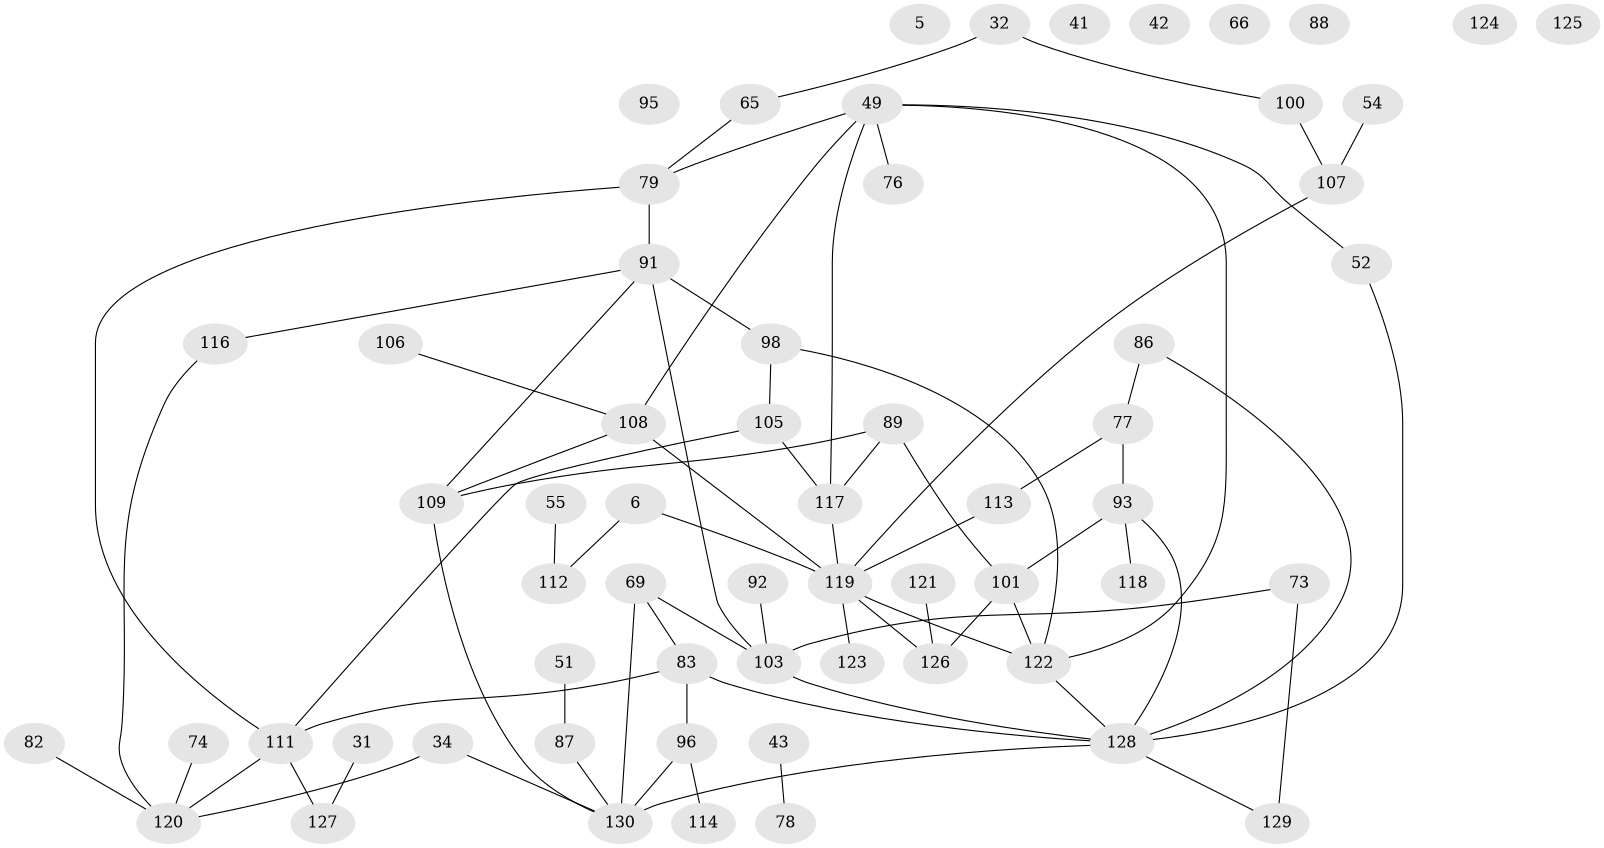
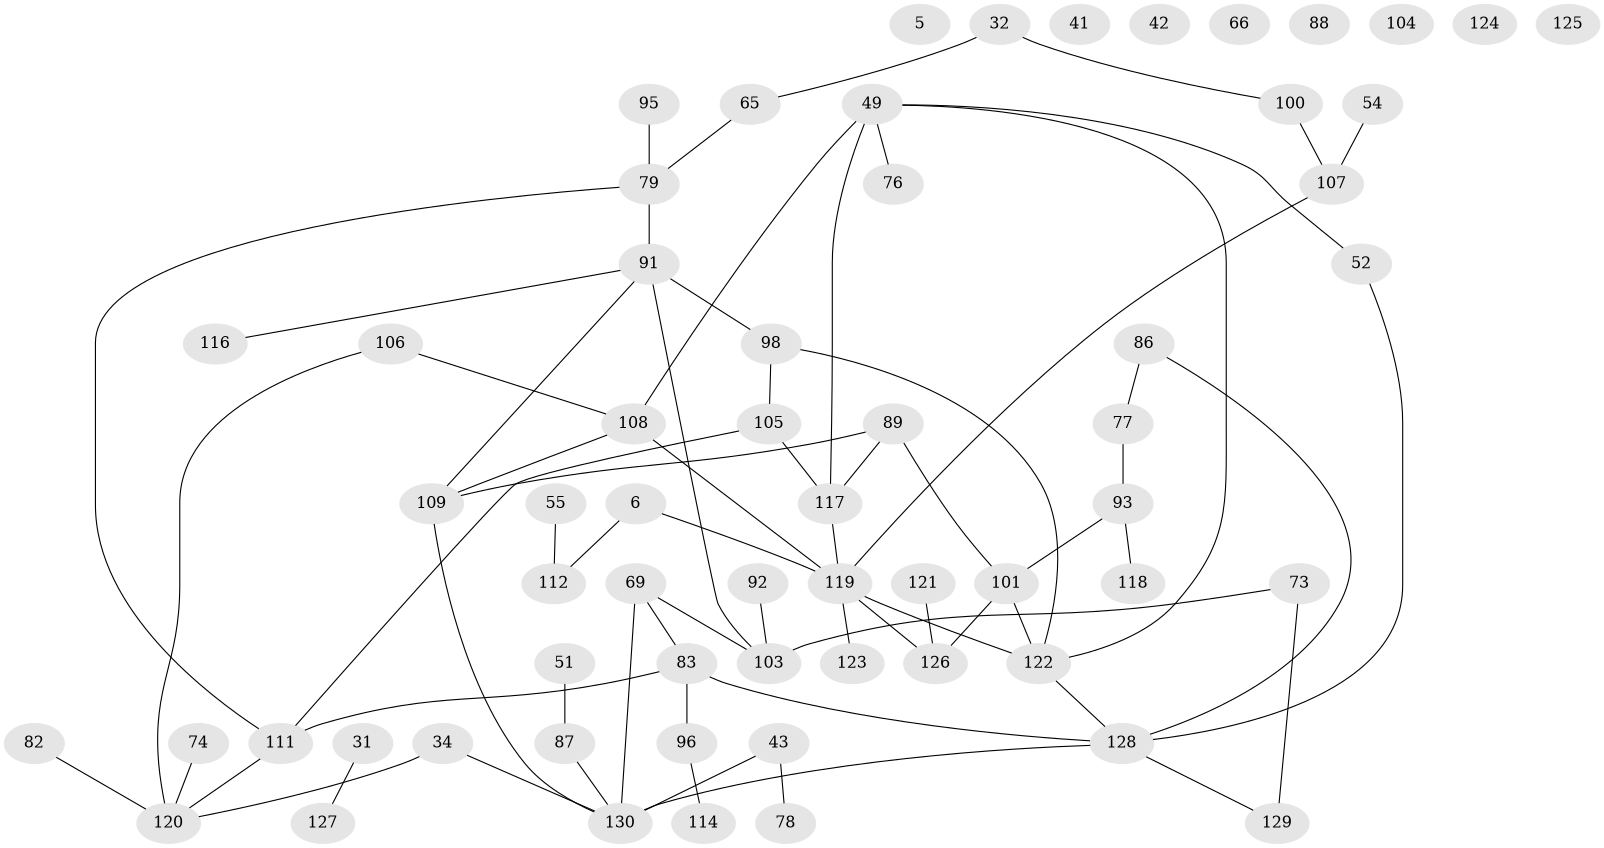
node "104": added
edge "49" -- "79": now "95" -- "79"
node "113": removed
edge "116" -- "120": now "106" -- "120"
edge "93" -- "128": removed
edge "103" -- "128": removed
edge "96" -- "130": now "43" -- "130"
edge "111" -- "127": removed
